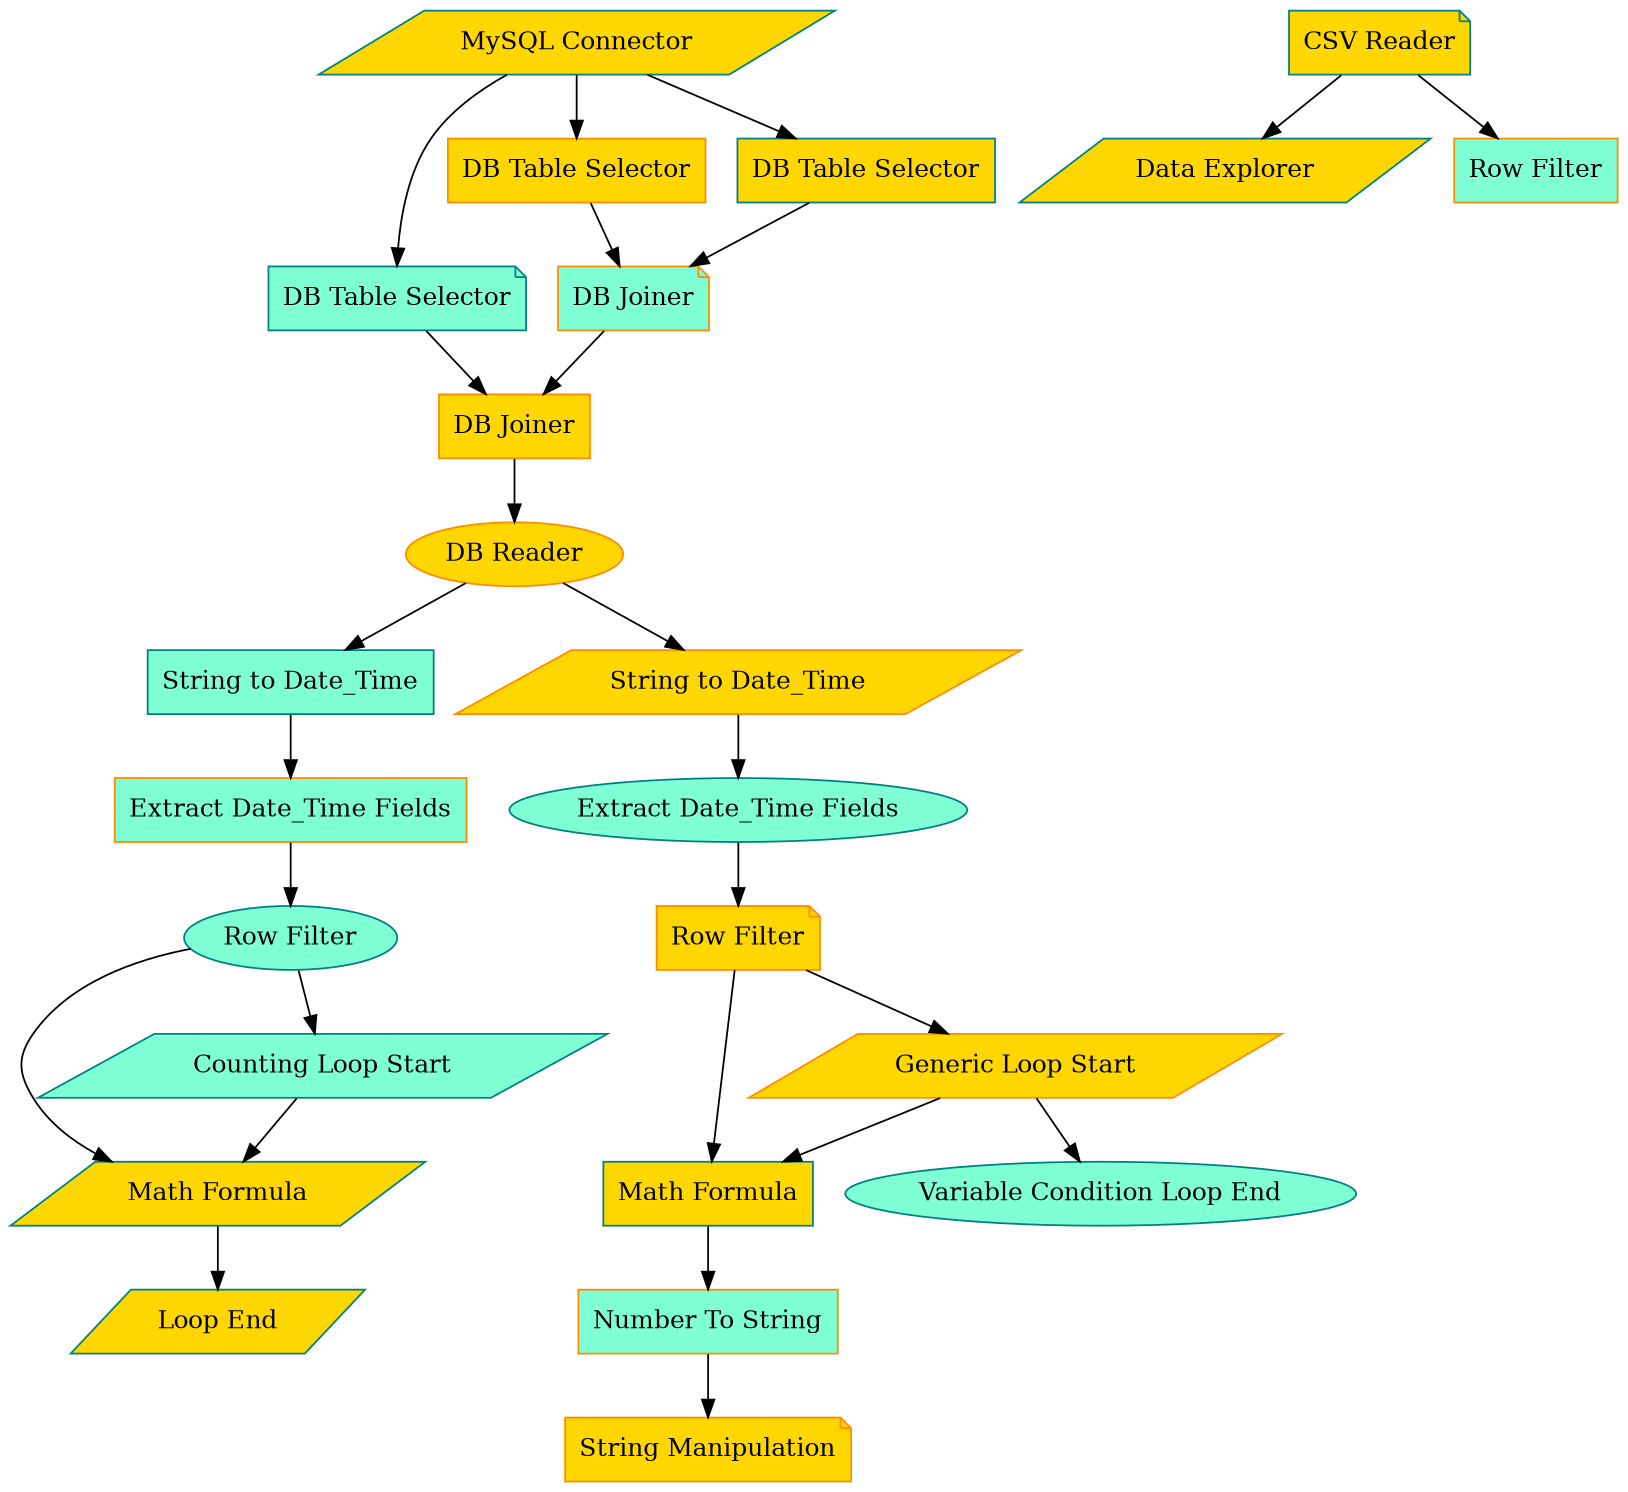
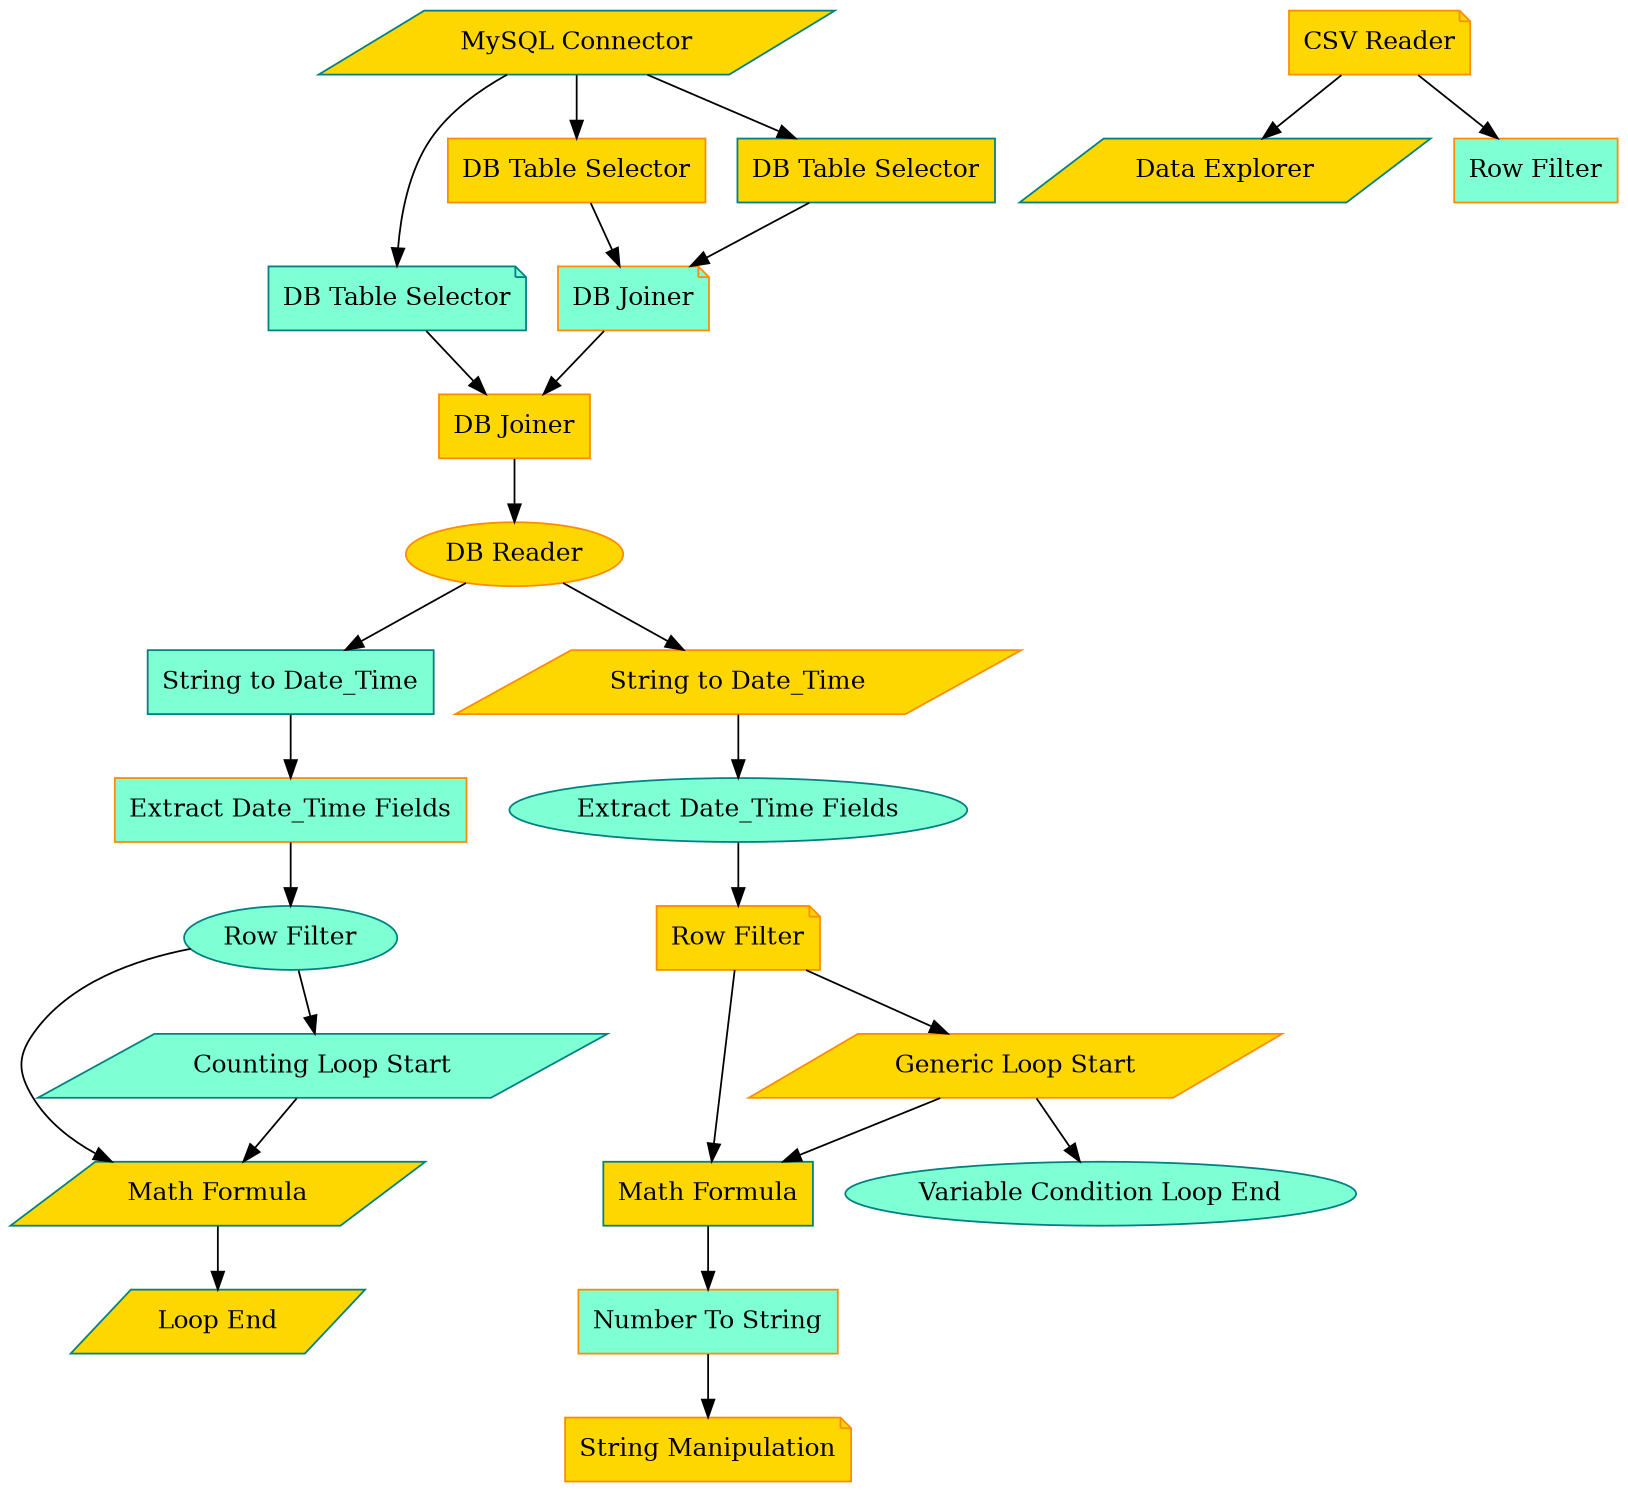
node "CSV Reader": color teal -> darkorange
